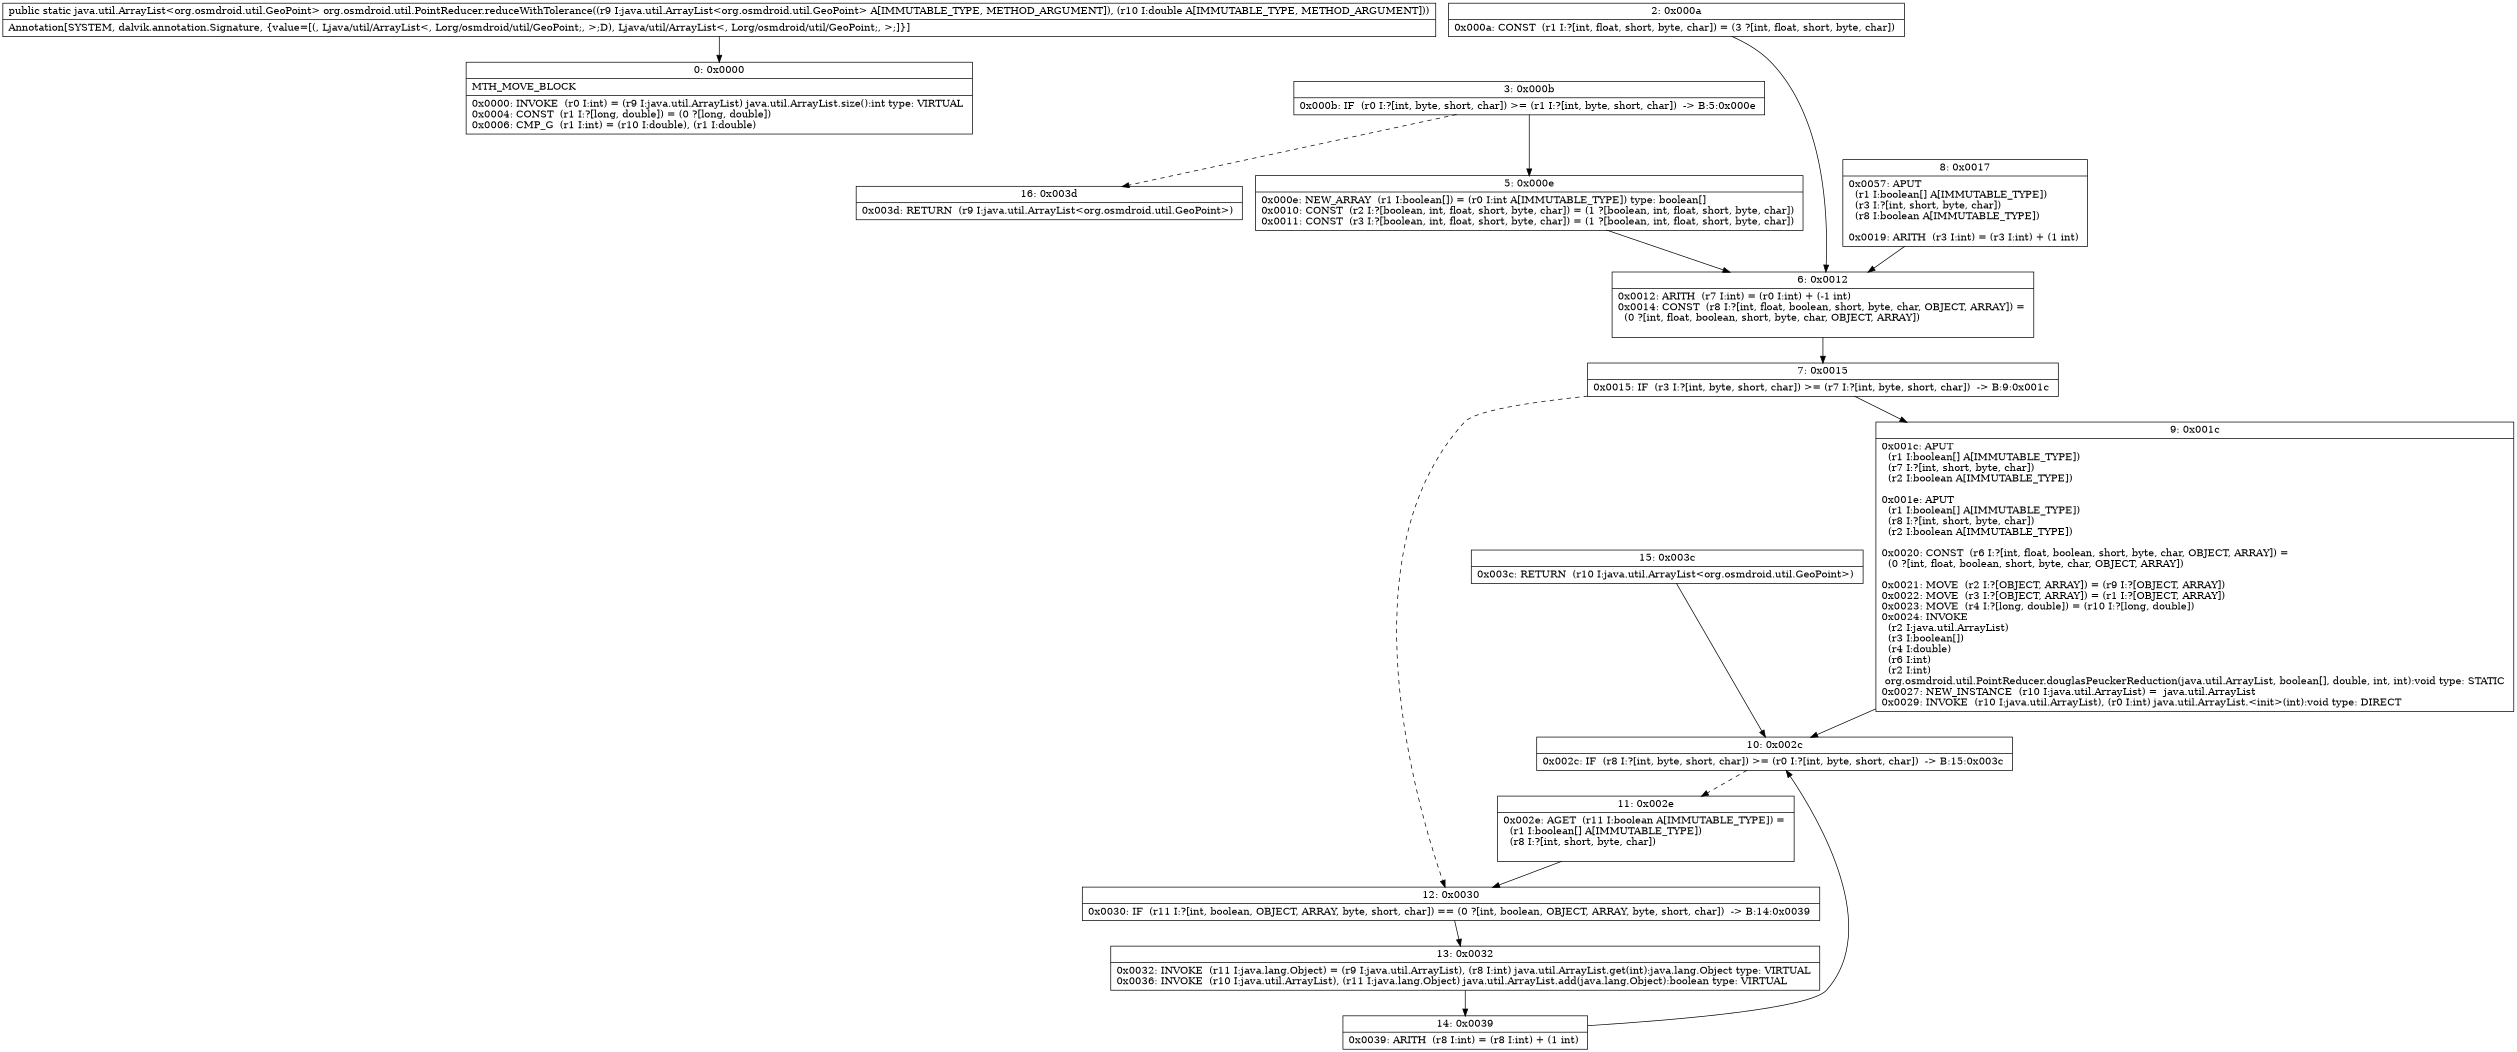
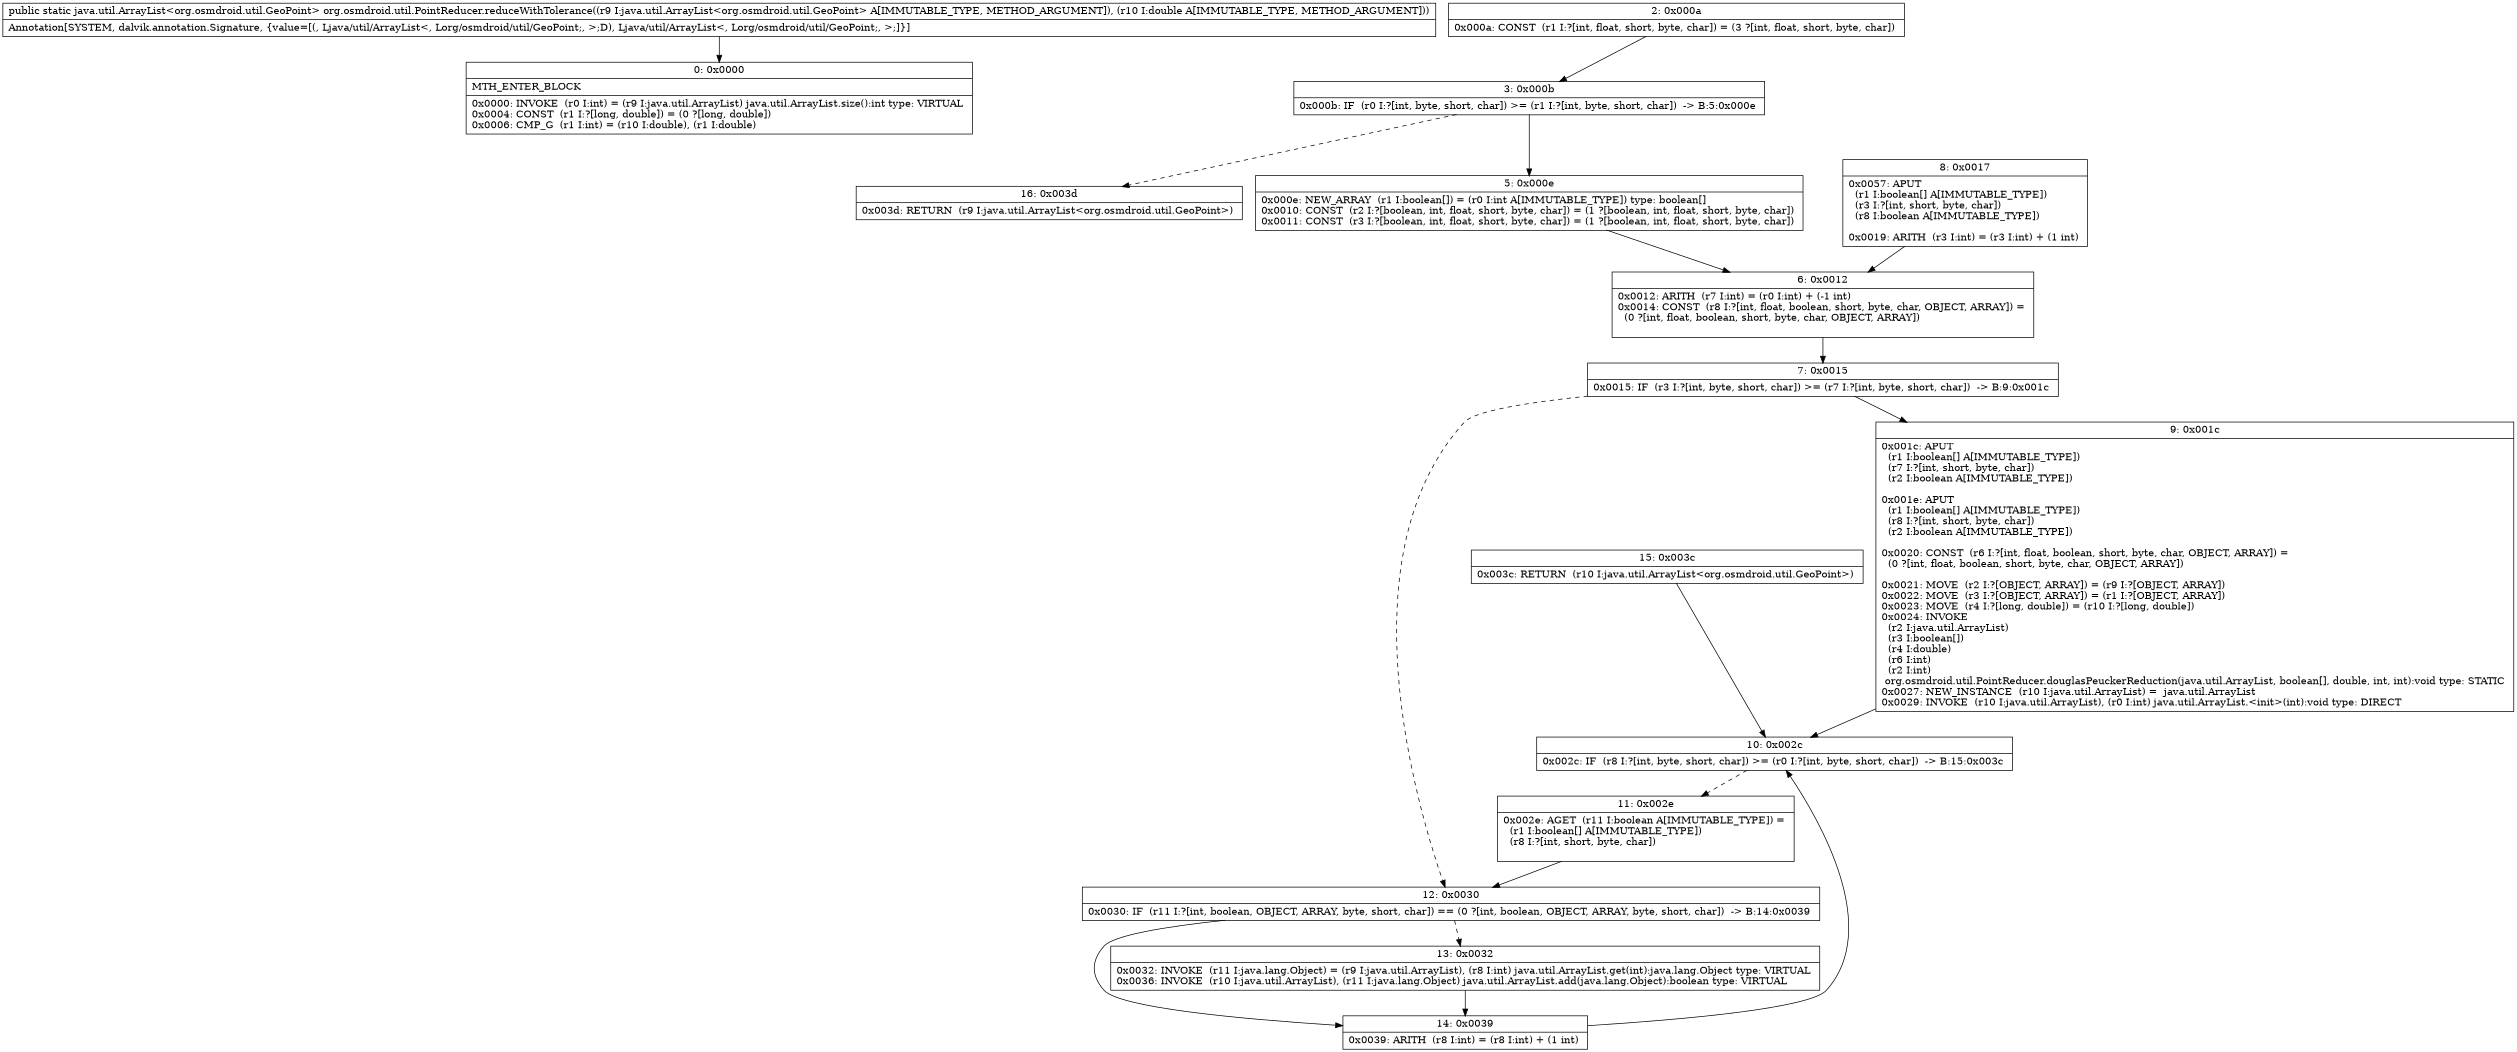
node "0: 0x0000": text "MTH_MOVE_BLOCK" -> "MTH_ENTER_BLOCK"
edge "2: 0x000a" -> "6: 0x0012": now "2: 0x000a" -> "3: 0x000b"
edge "12: 0x0030" -> "13: 0x0032": style solid -> dashed
edge "12: 0x0030" -> "14: 0x0039": added
